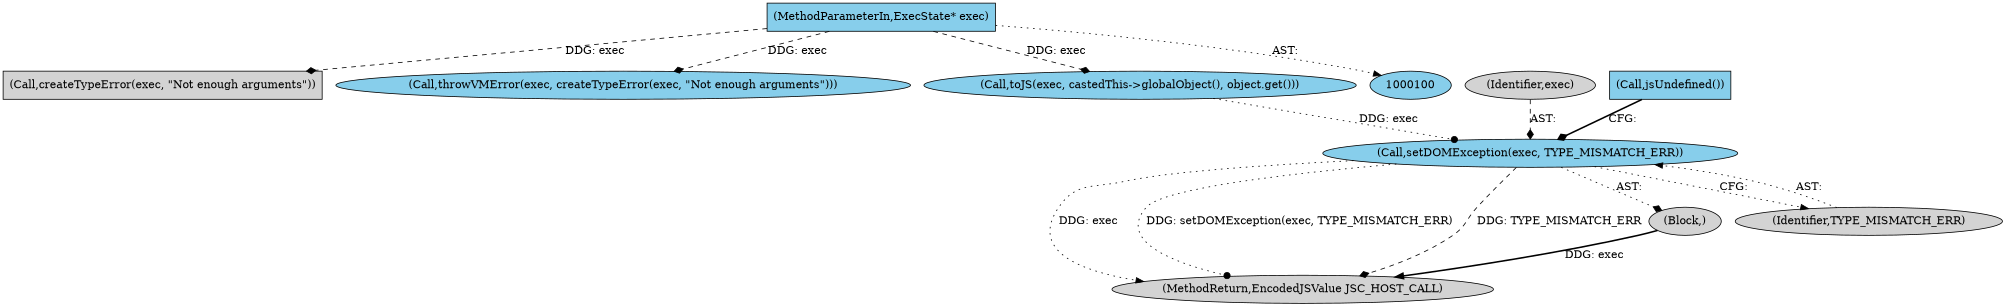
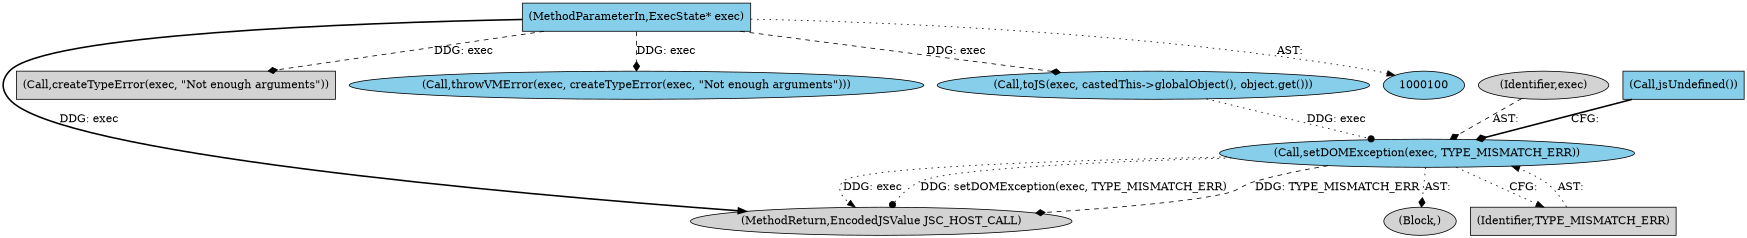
node "(Identifier,TYPE_MISMATCH_ERR)": shape ellipse -> box
edge "(Block,)" -> "(MethodReturn,EncodedJSValue JSC_HOST_CALL)": now "(MethodParameterIn,ExecState* exec)" -> "(MethodReturn,EncodedJSValue JSC_HOST_CALL)"
